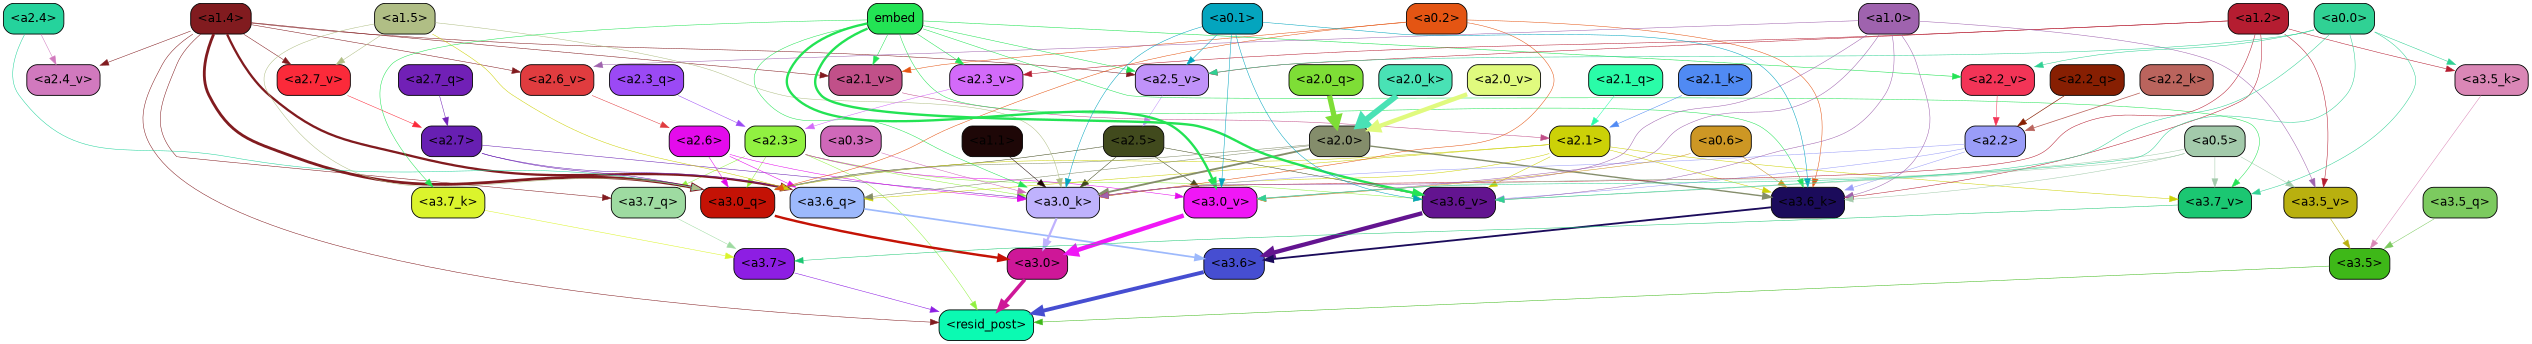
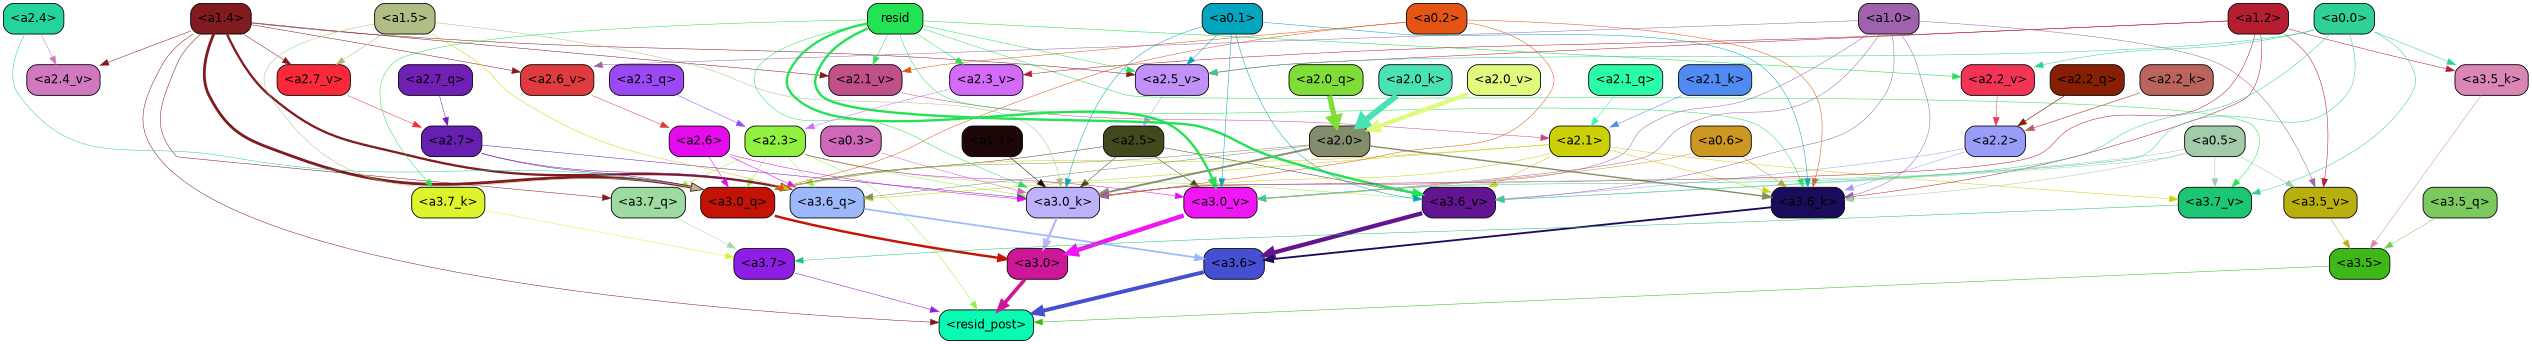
node "embed": label "embed" -> "resid"
edge "<a2.3>" -> "<a3.6_q>": added
edge "<a2.2>" -> "<a3.0_k>": removed
